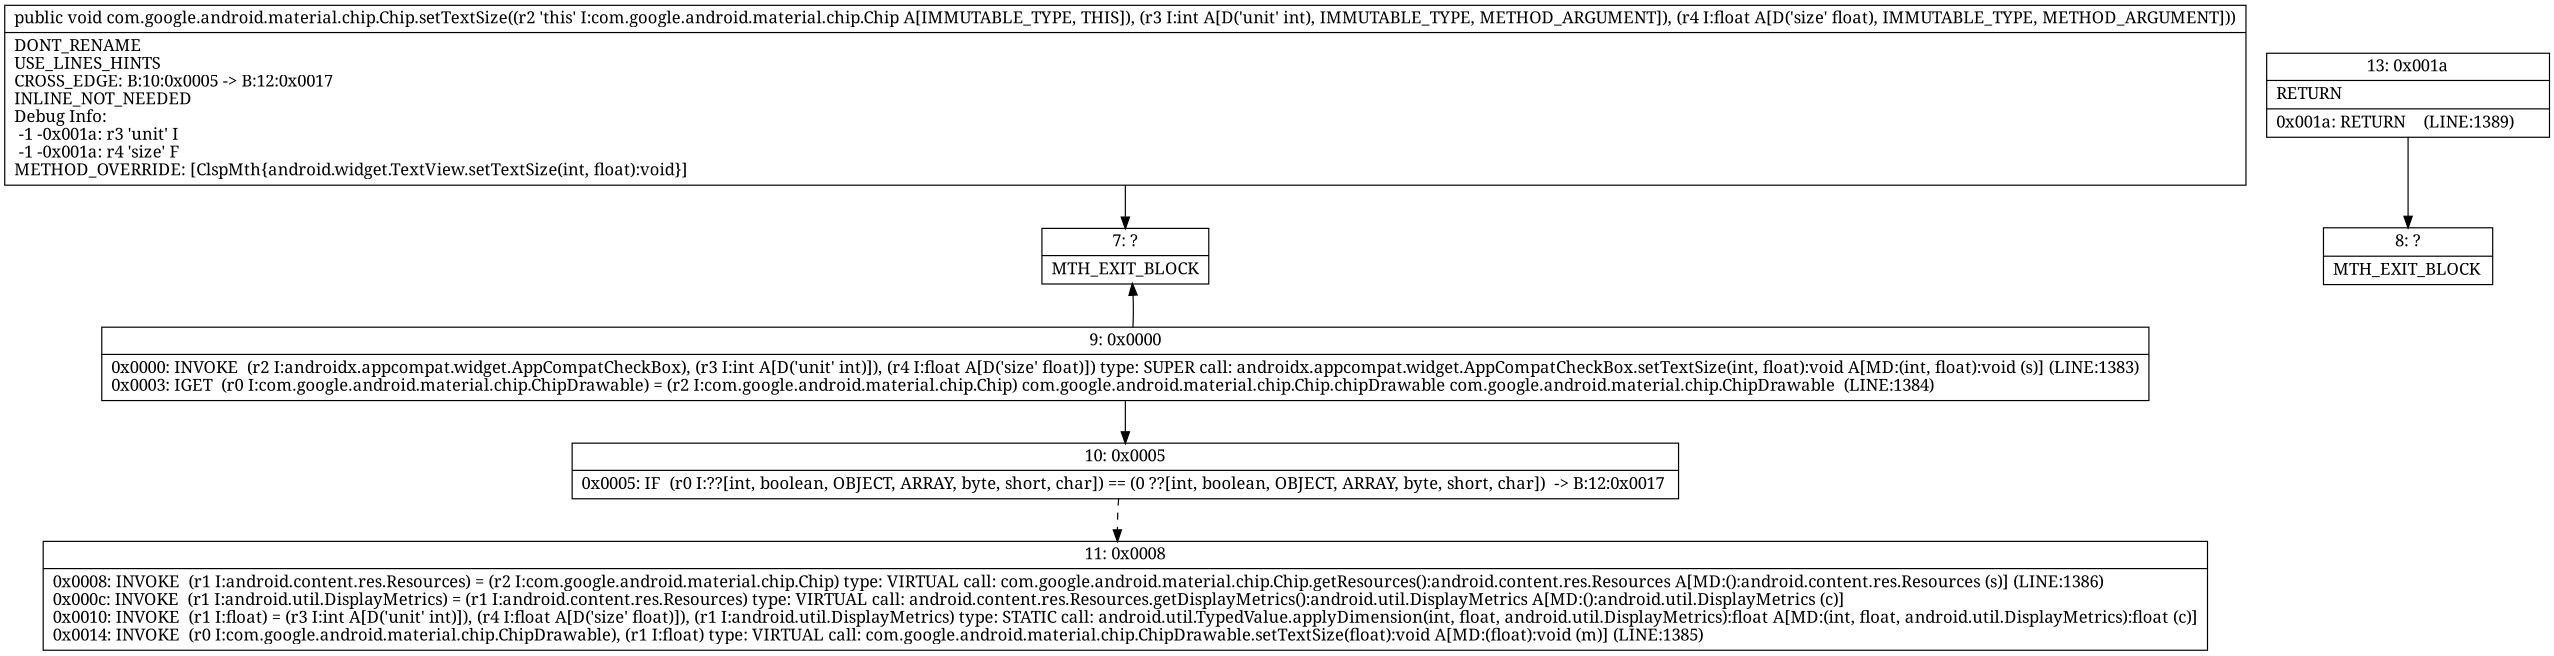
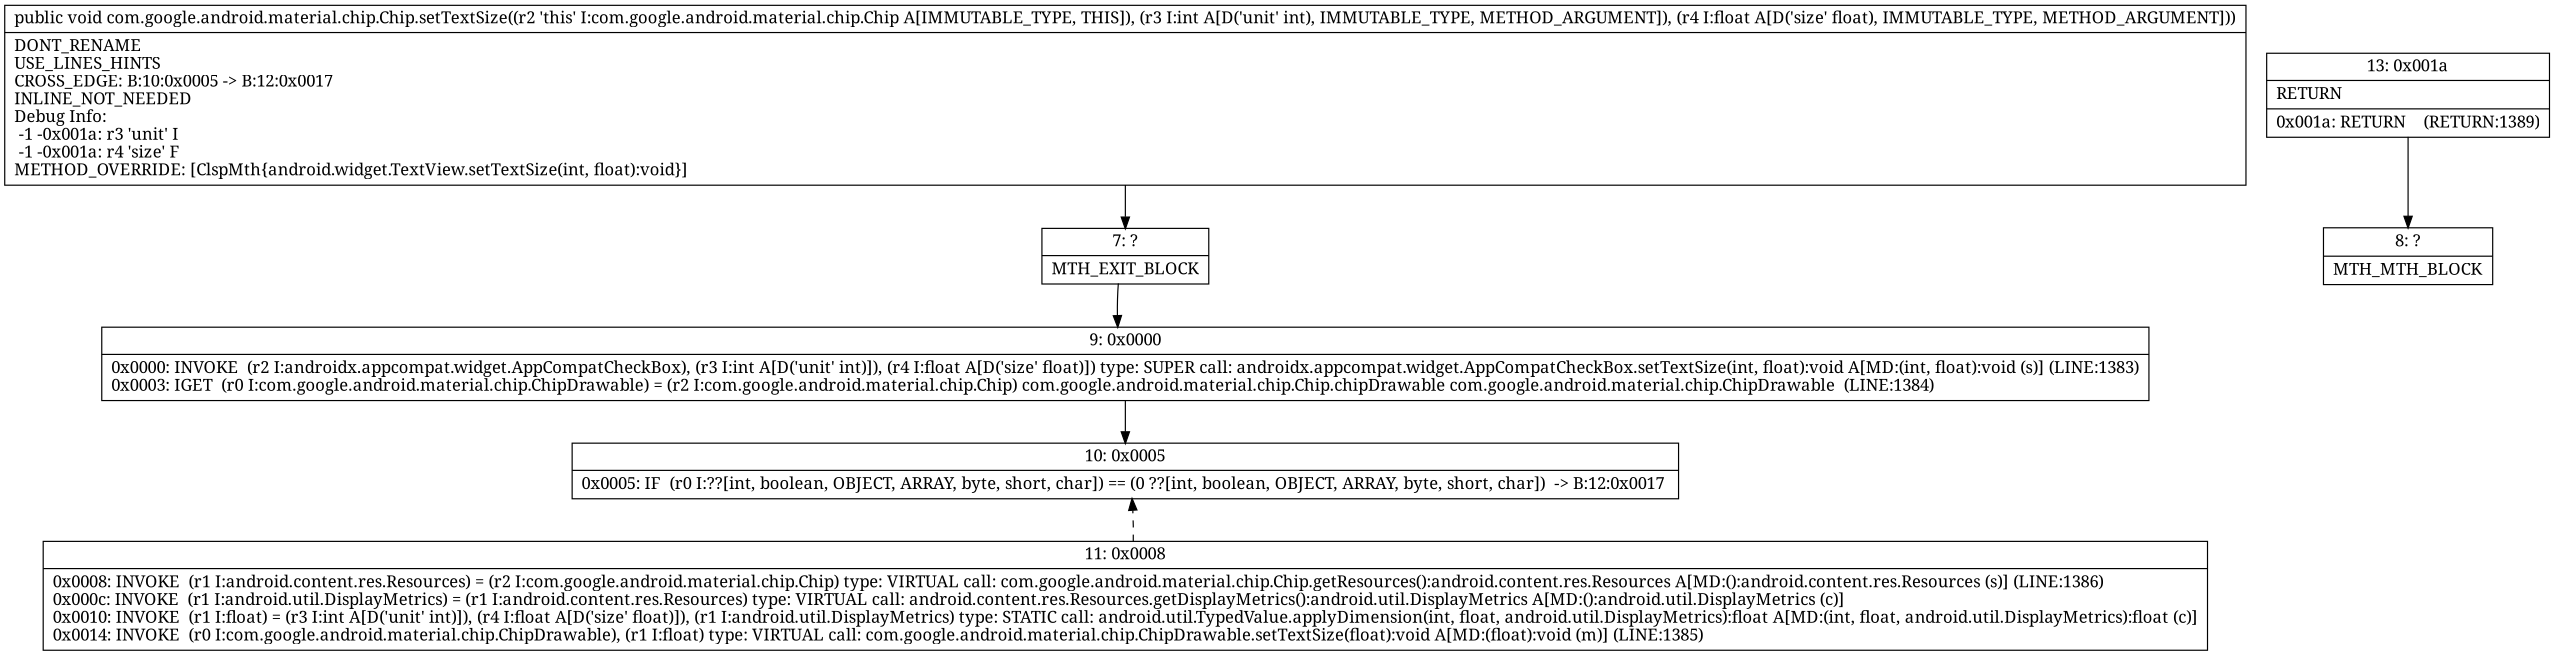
node "13: 0x001a": text "0x001a: RETURN    (LINE:1389)" -> "0x001a: RETURN    (RETURN:1389)"
node "8: ?": text "MTH_EXIT_BLOCK" -> "MTH_MTH_BLOCK"
edge "9: 0x0000" -> "7: ?": reversed
edge "10: 0x0005" -> "11: 0x0008": reversed
